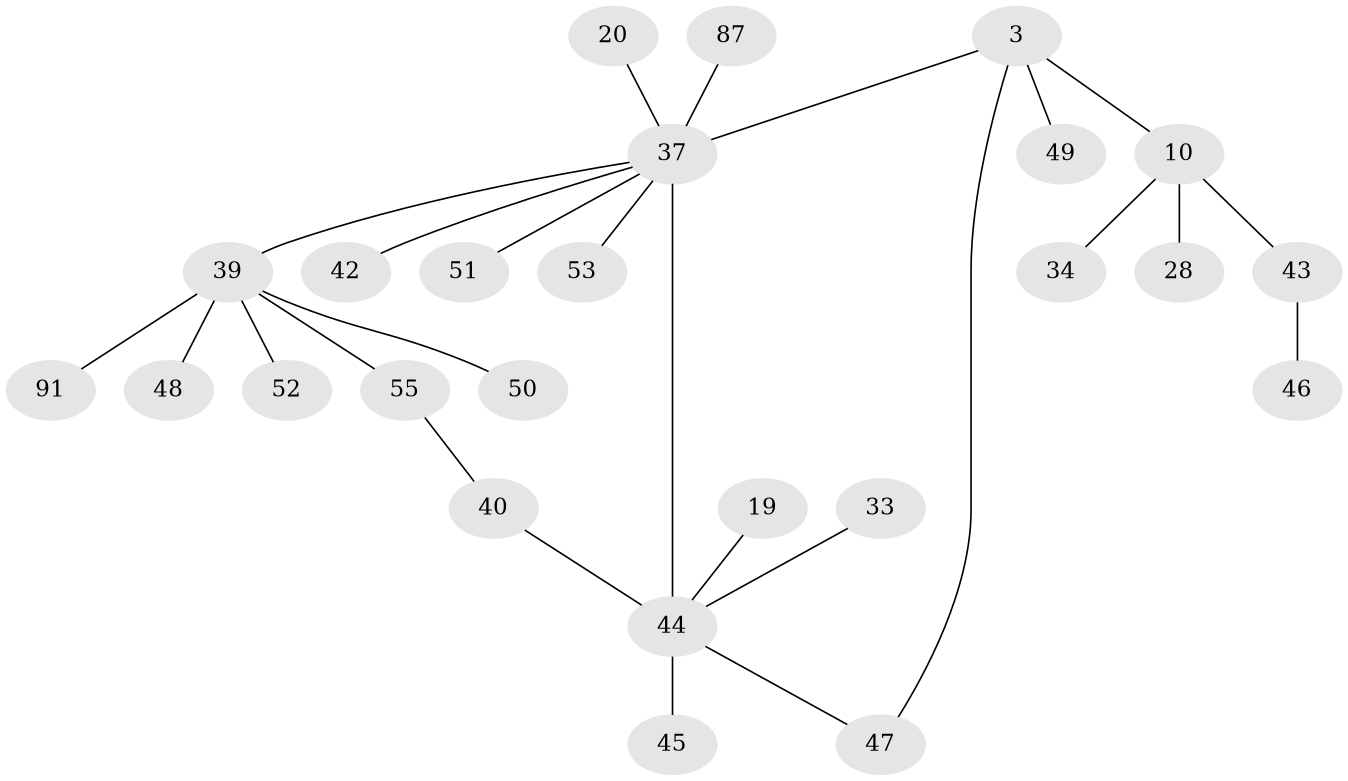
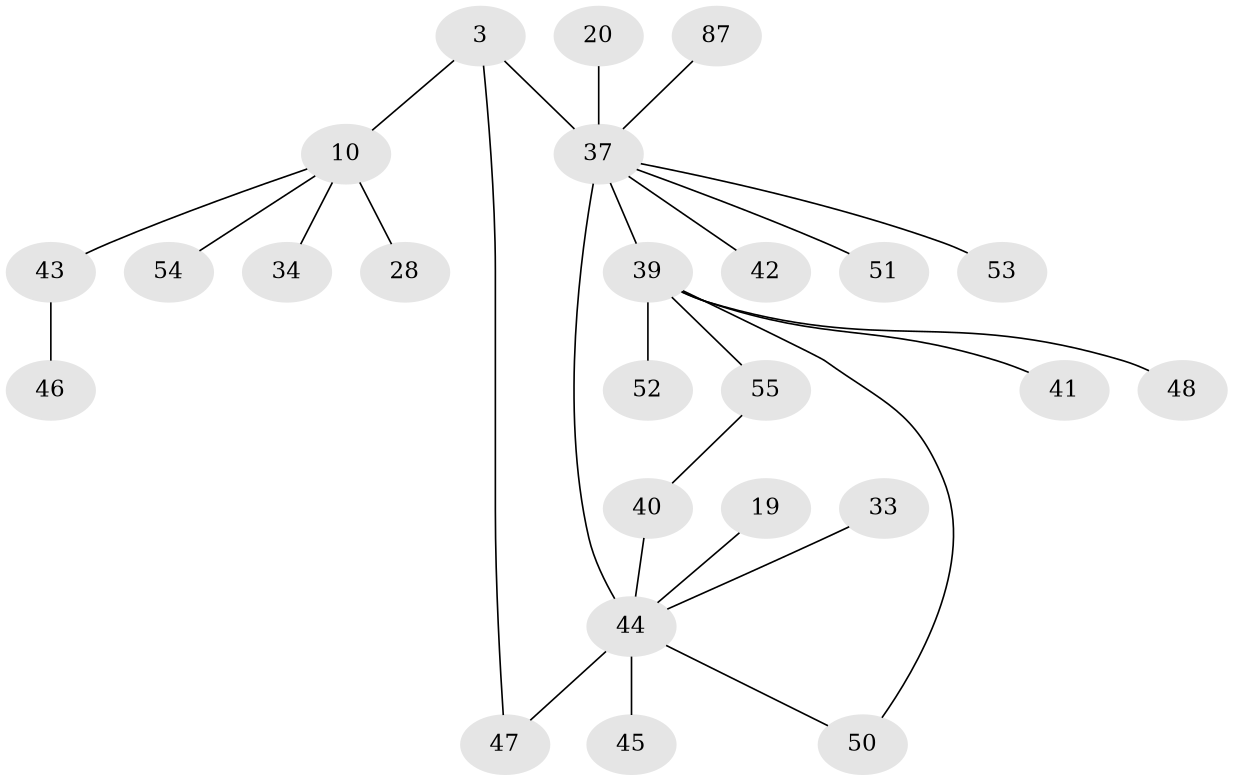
node "49": removed
node "54": added
node "91": label "91" -> "41"
edge "44" -- "50": added
